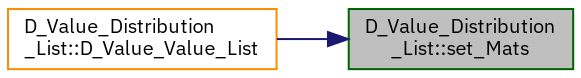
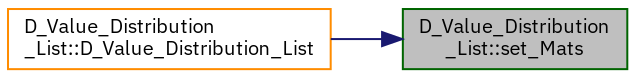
node "D_Value_Distribution _List::D_Value_Value_List": label "D_Value_Distribution _List::D_Value_Value_List" -> "D_Value_Distribution _List::D_Value_Distribution_List"
